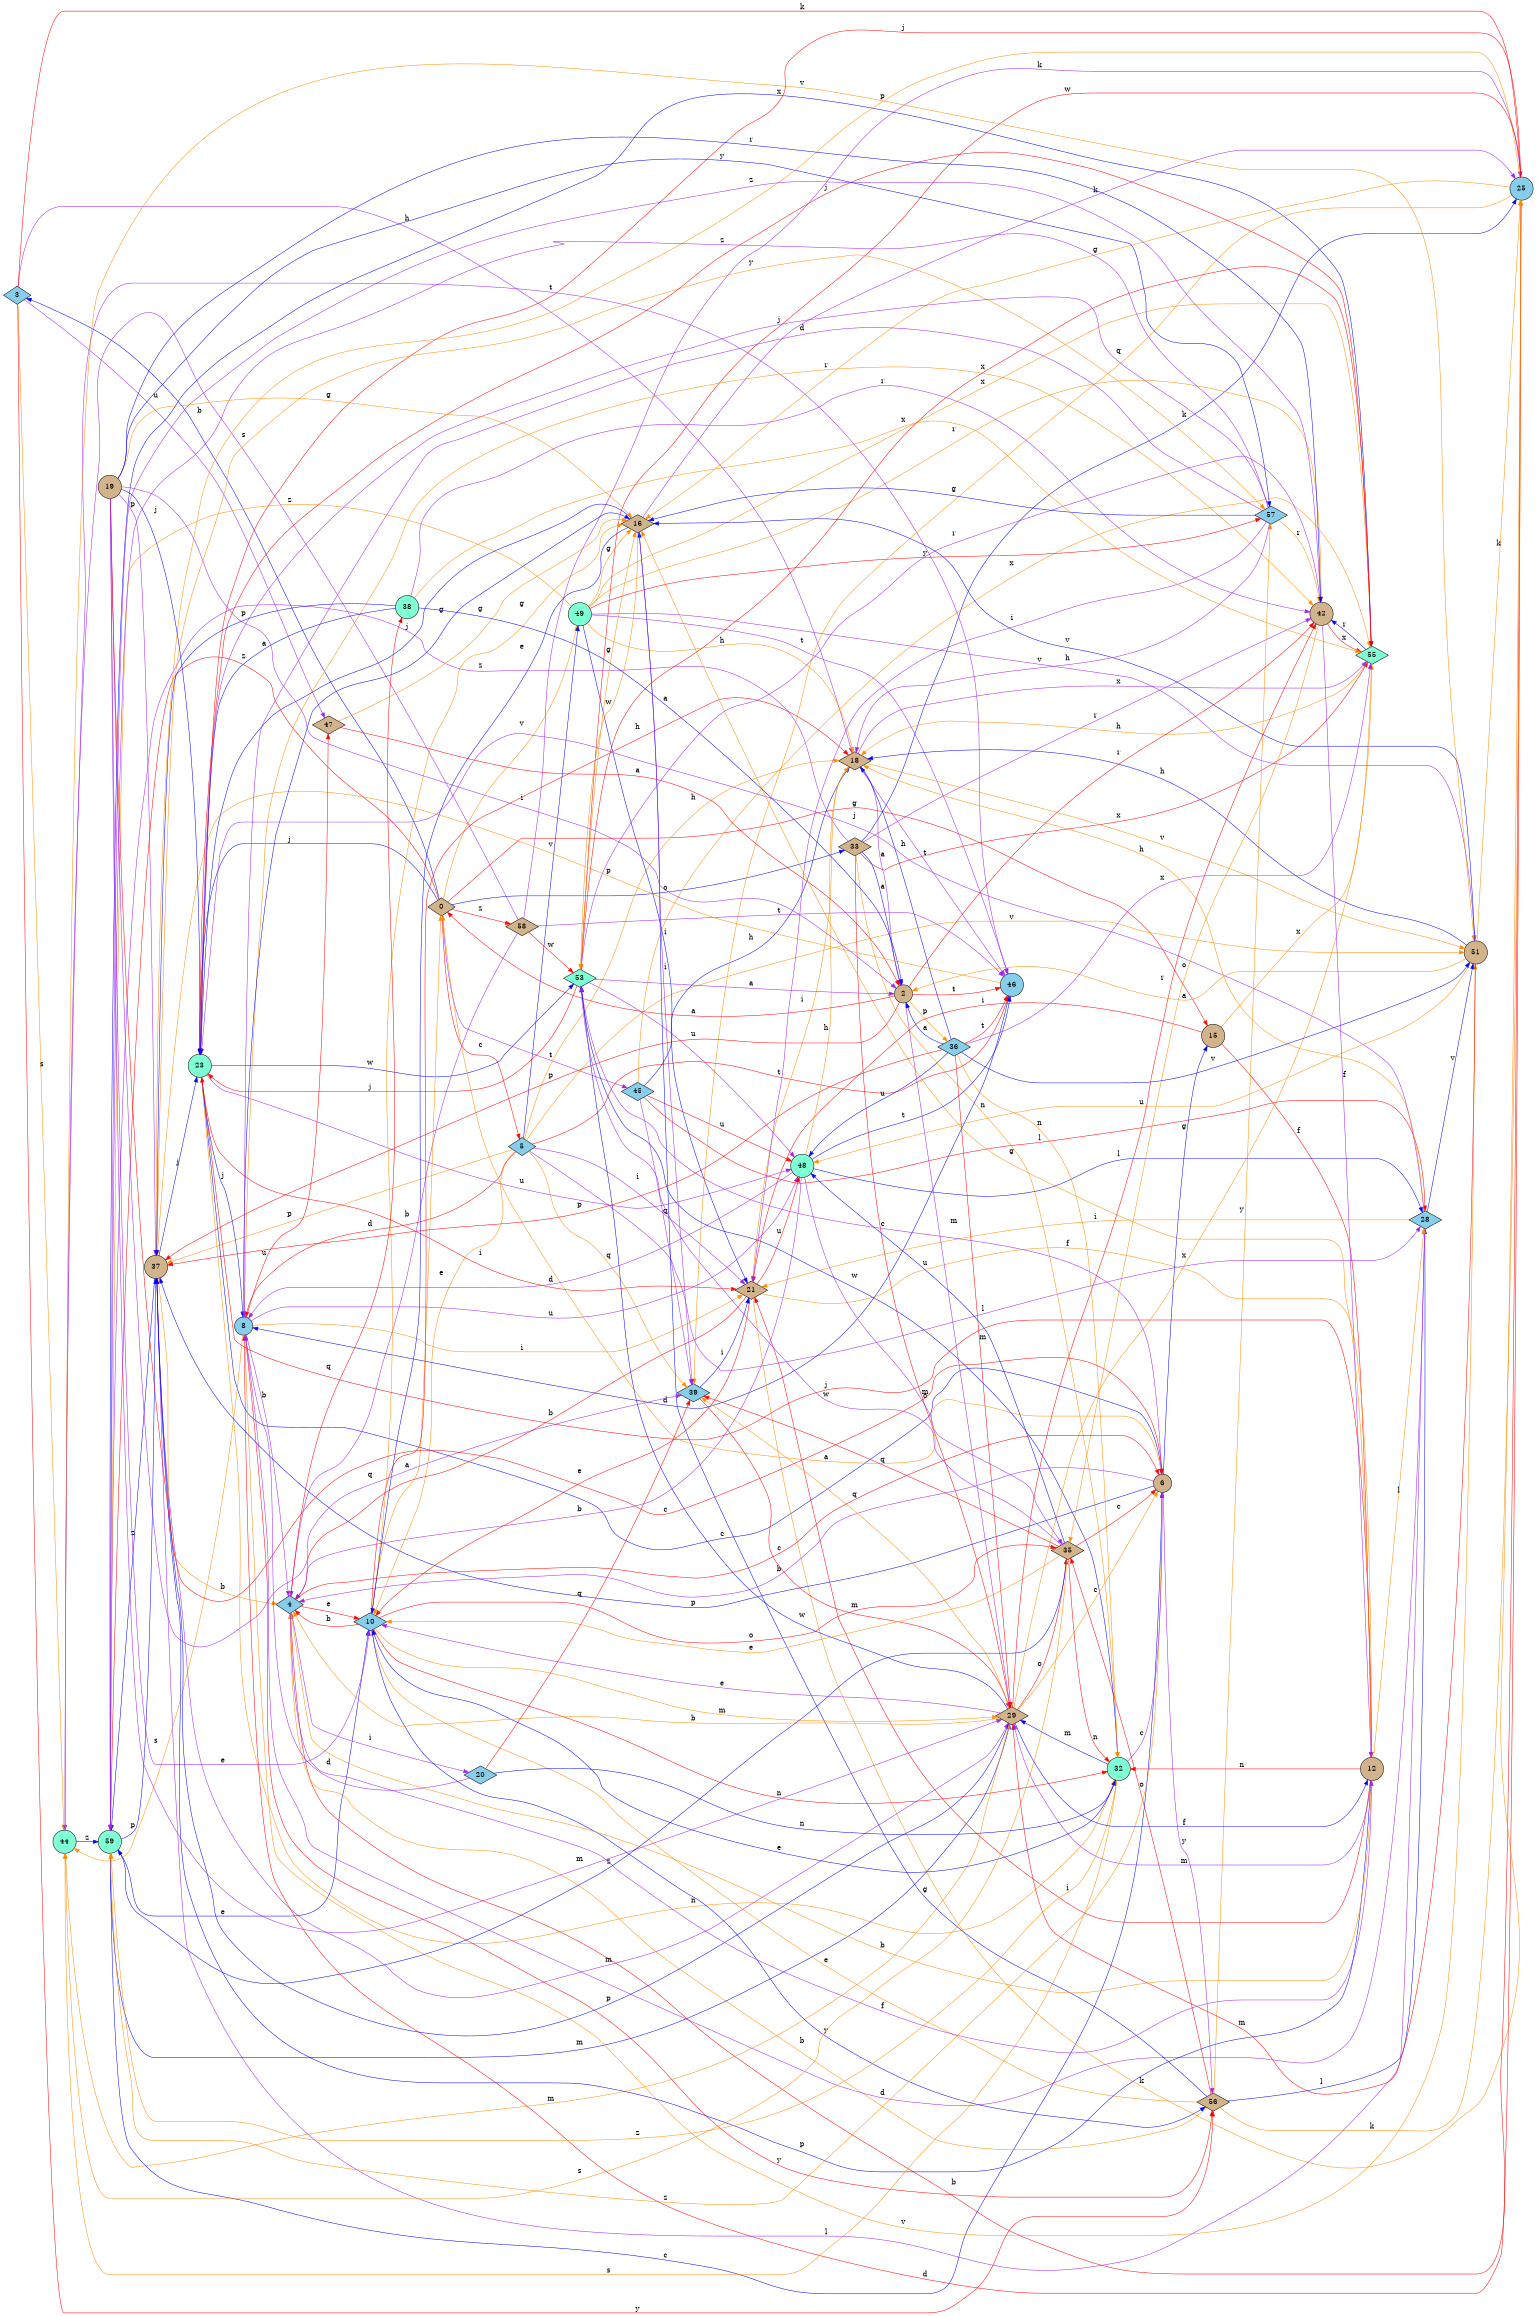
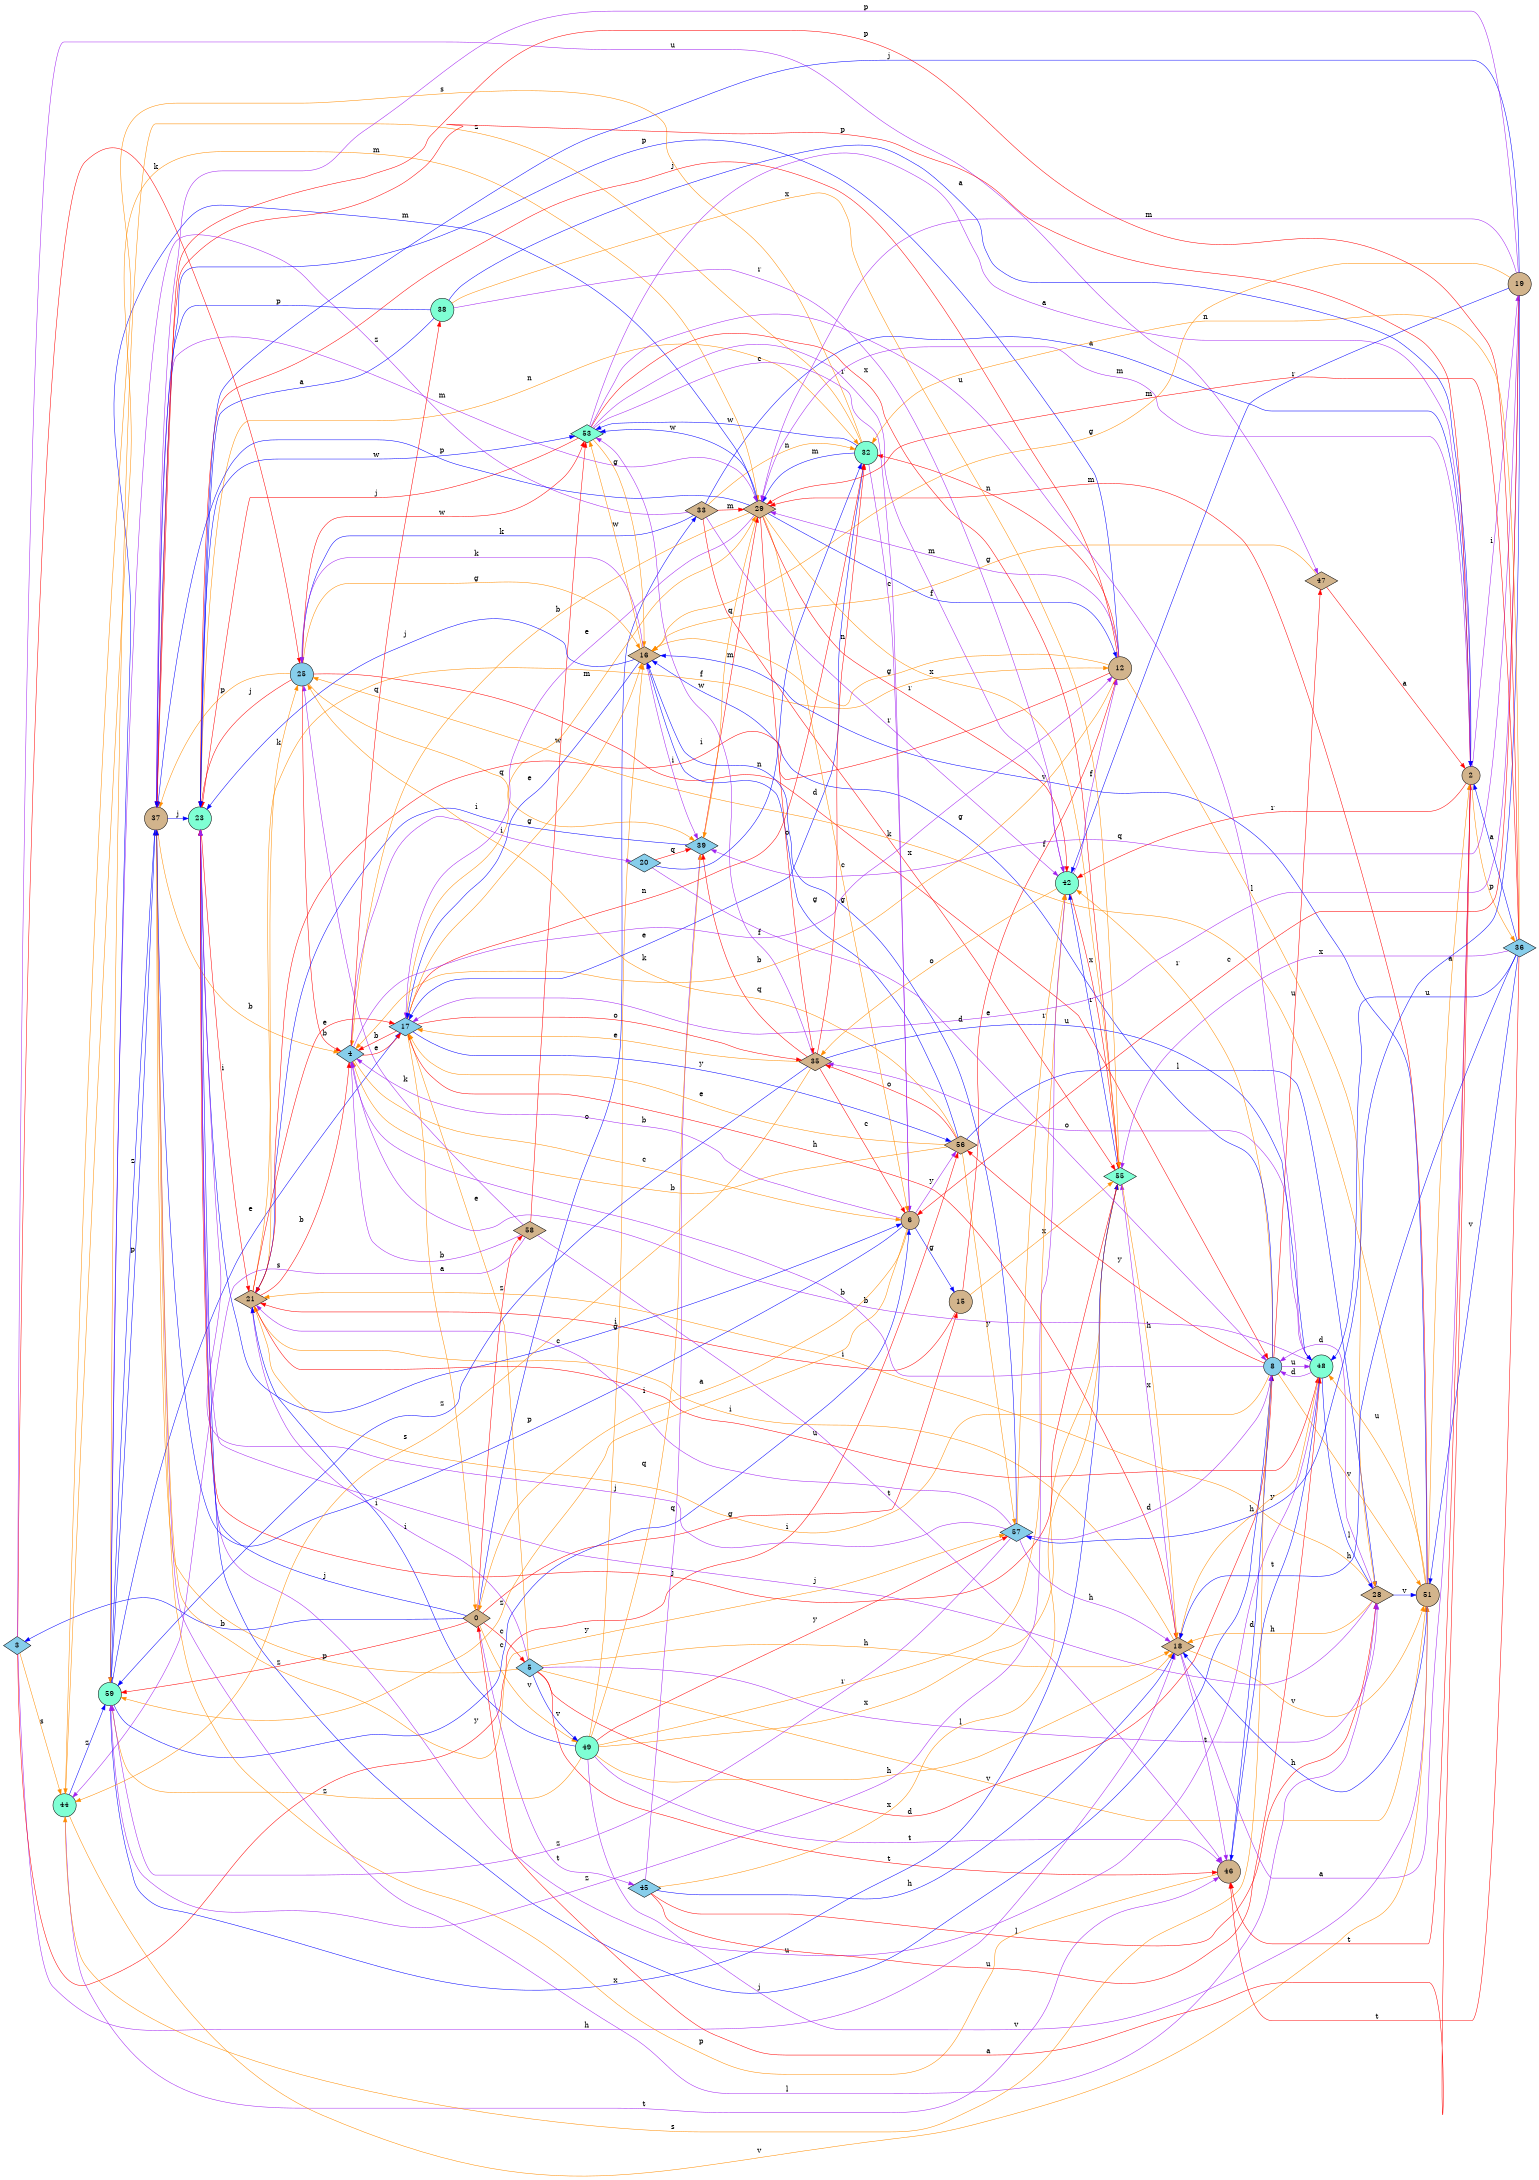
node "42": fillcolor tan -> aquamarine
edge "19" -> "2": reversed
node "46": fillcolor skyblue -> tan
edge "23" -> "8": reversed
node "28": fillcolor skyblue -> tan
edge "5" -> "39": now "49" -> "39"
edge "4" -> "6": color red -> darkorange
node "10": label "10" -> "17"
